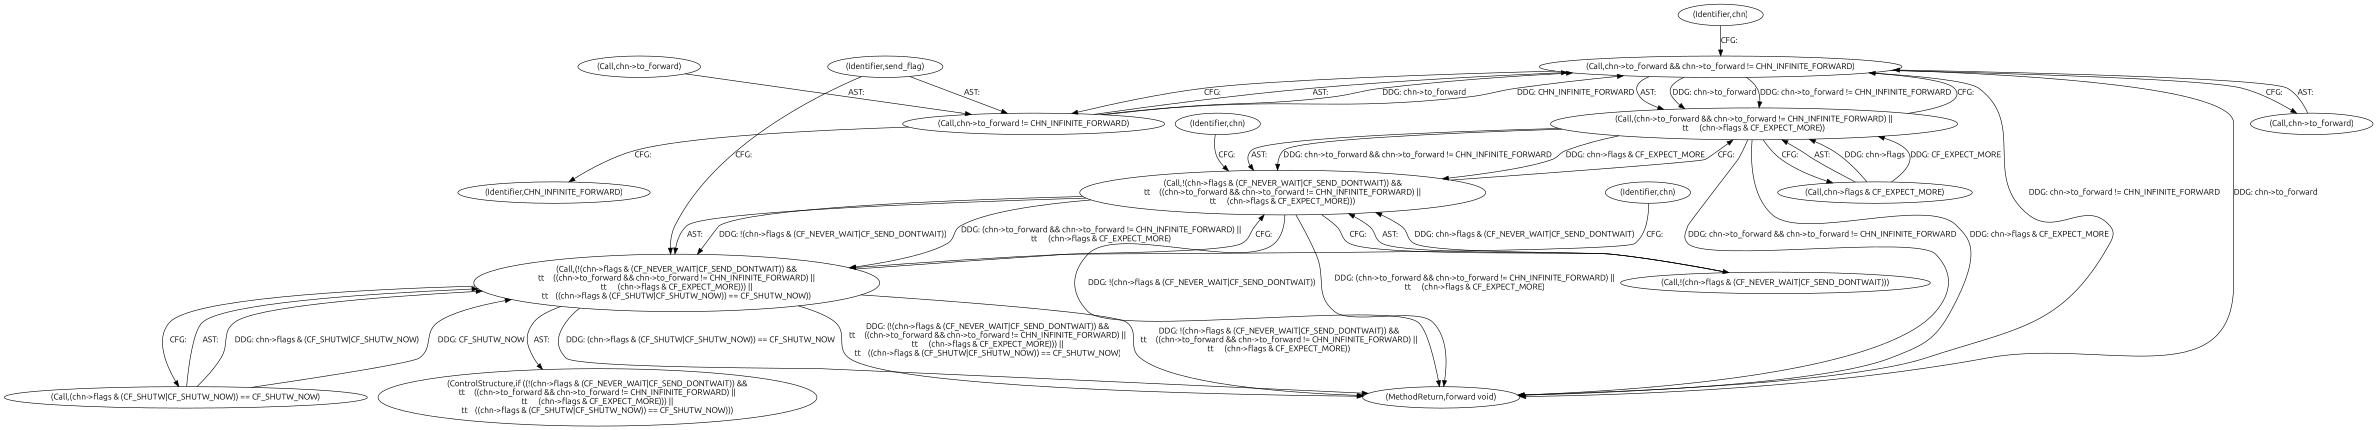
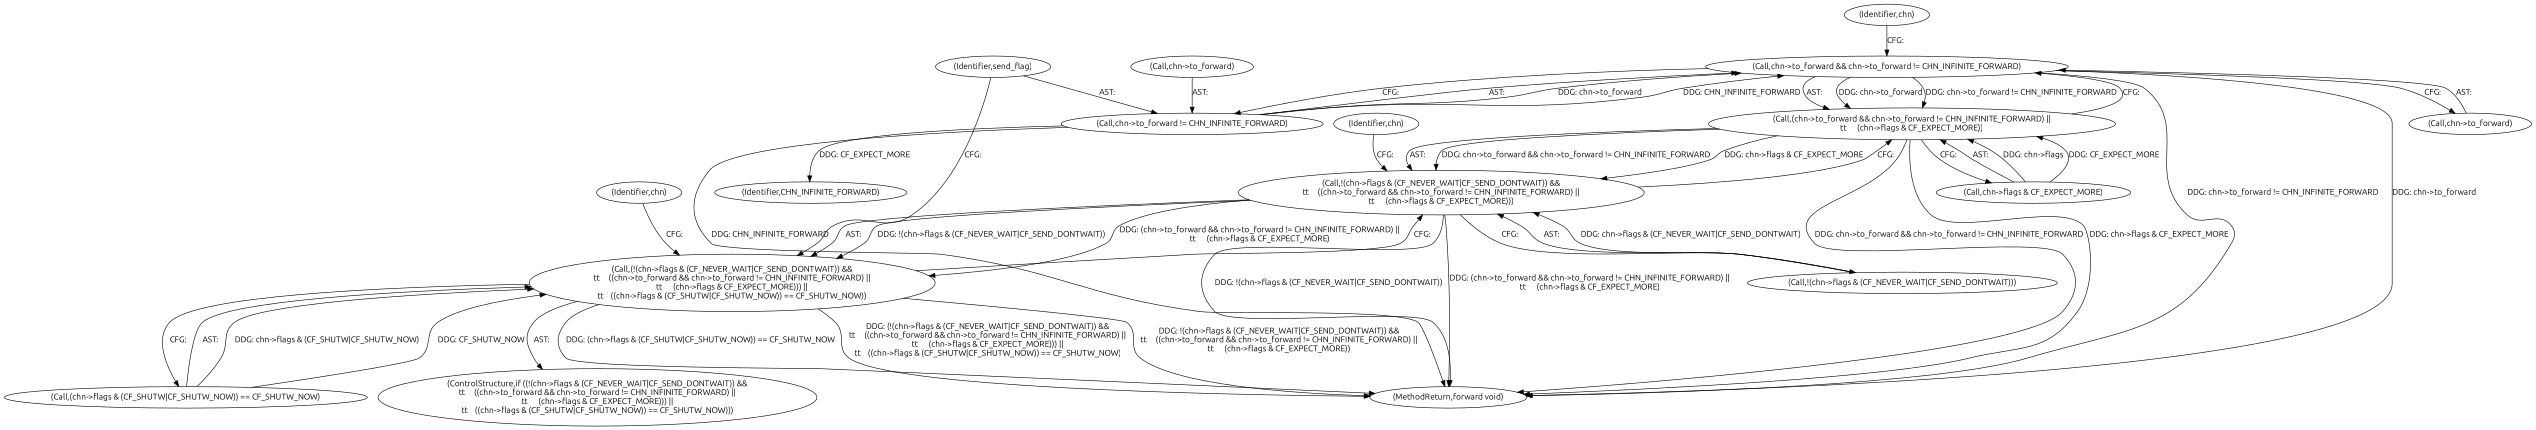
edge "(Call,chn->to_forward != CHN_INFINITE_FORWARD)" -> "(Identifier,CHN_INFINITE_FORWARD)": label "CFG: " -> "DDG: CF_EXPECT_MORE"
edge "(Call,chn->to_forward != CHN_INFINITE_FORWARD)" -> "(MethodReturn,forward void)": added, label "DDG: CHN_INFINITE_FORWARD"
